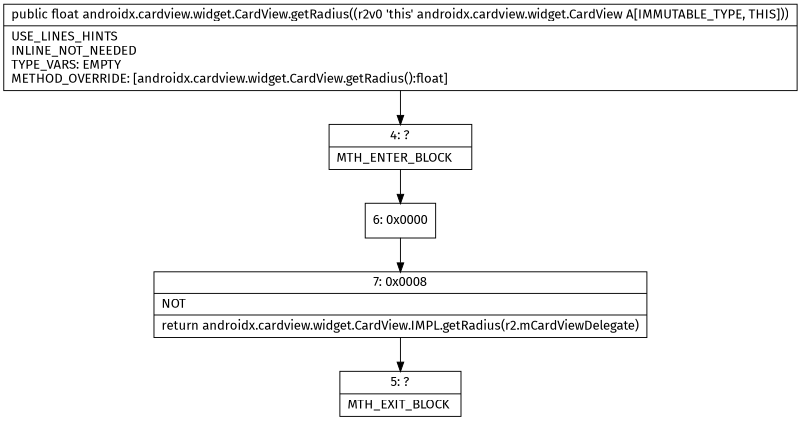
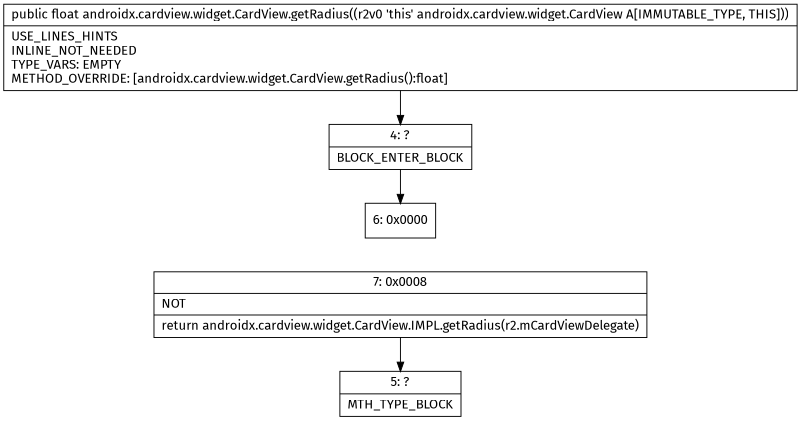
node "4: ?": text "MTH_ENTER_BLOCK" -> "BLOCK_ENTER_BLOCK"
edge "6: 0x0000" -> "7: 0x0008": removed
node "5: ?": text "MTH_EXIT_BLOCK" -> "MTH_TYPE_BLOCK"
